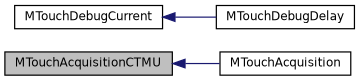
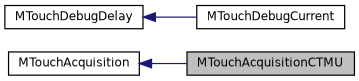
edge "MTouchDebugDelay" -> "MTouchDebugCurrent": reversed
edge "MTouchAcquisition" -> "MTouchAcquisitionCTMU": reversed
